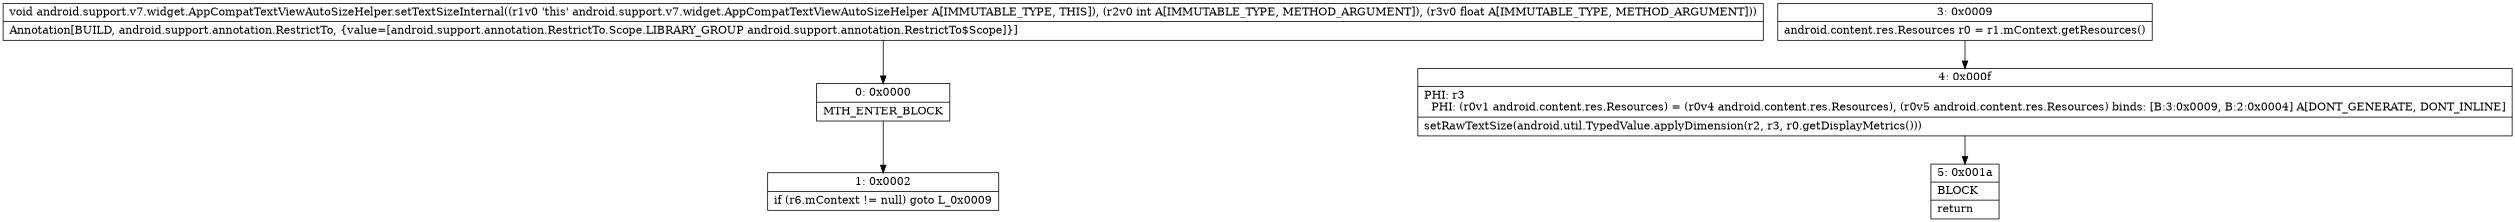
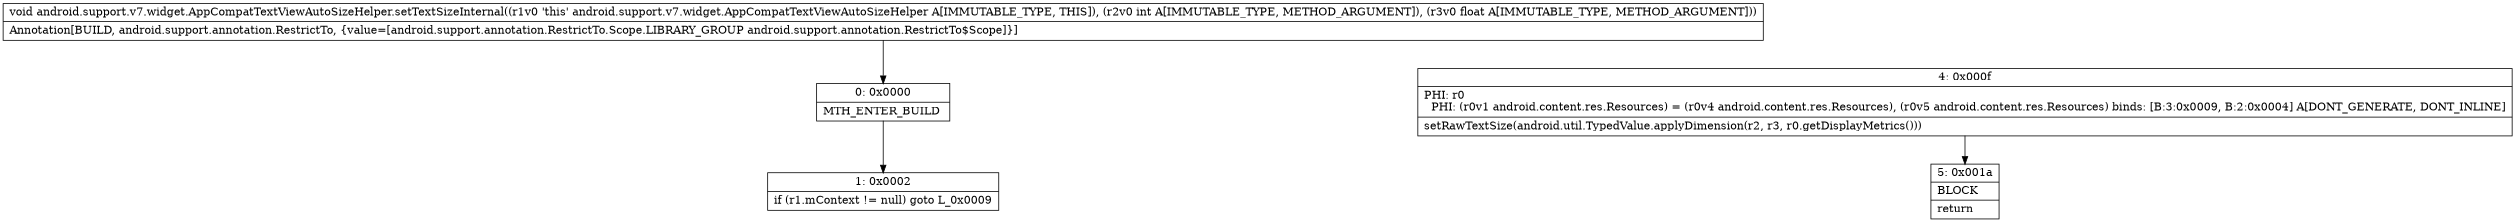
node "3: 0x0009": removed
node "4: 0x000f": text "PHI: r3" -> "PHI: r0"
node "0: 0x0000": text "MTH_ENTER_BLOCK" -> "MTH_ENTER_BUILD"
node "1: 0x0002": text "if (r6.mContext != null) goto L_0x0009" -> "if (r1.mContext != null) goto L_0x0009"
